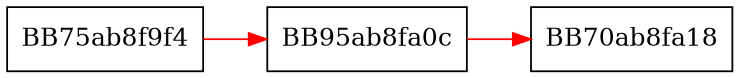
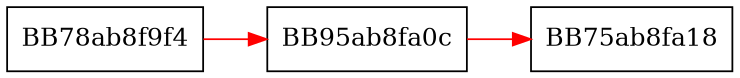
node "BB75ab8f9f4": label "BB75ab8f9f4" -> "BB78ab8f9f4"
node "BB70ab8fa18": label "BB70ab8fa18" -> "BB75ab8fa18"
